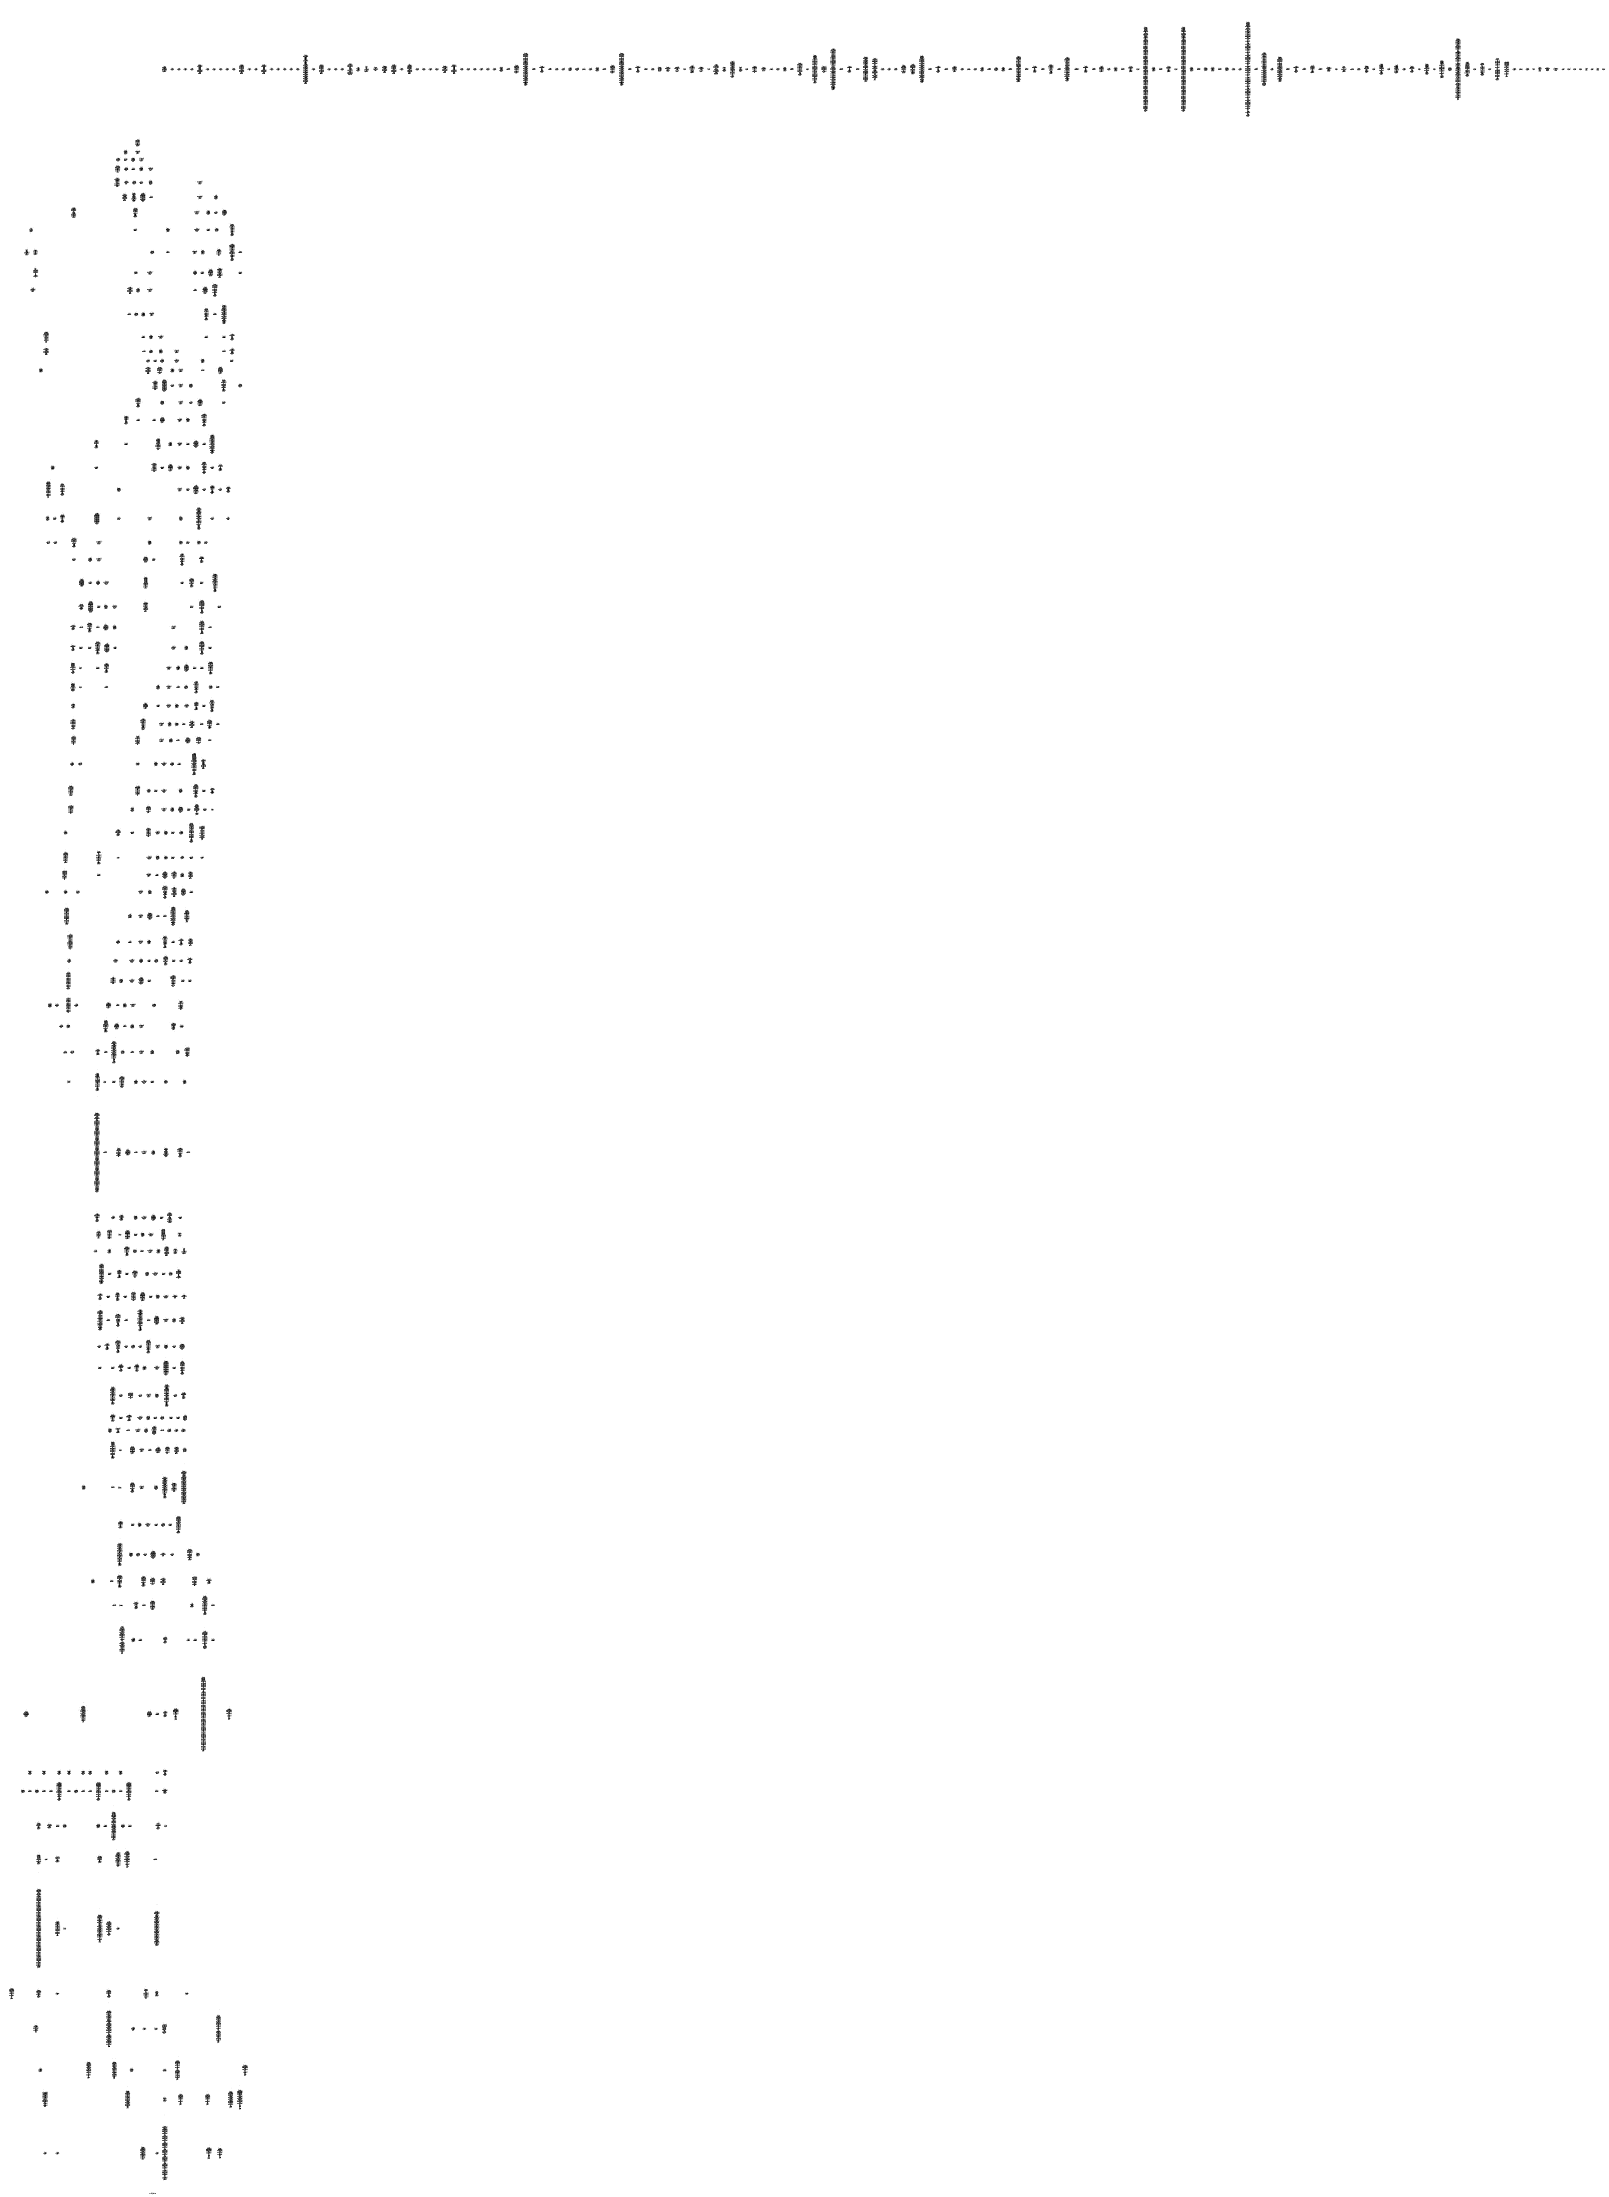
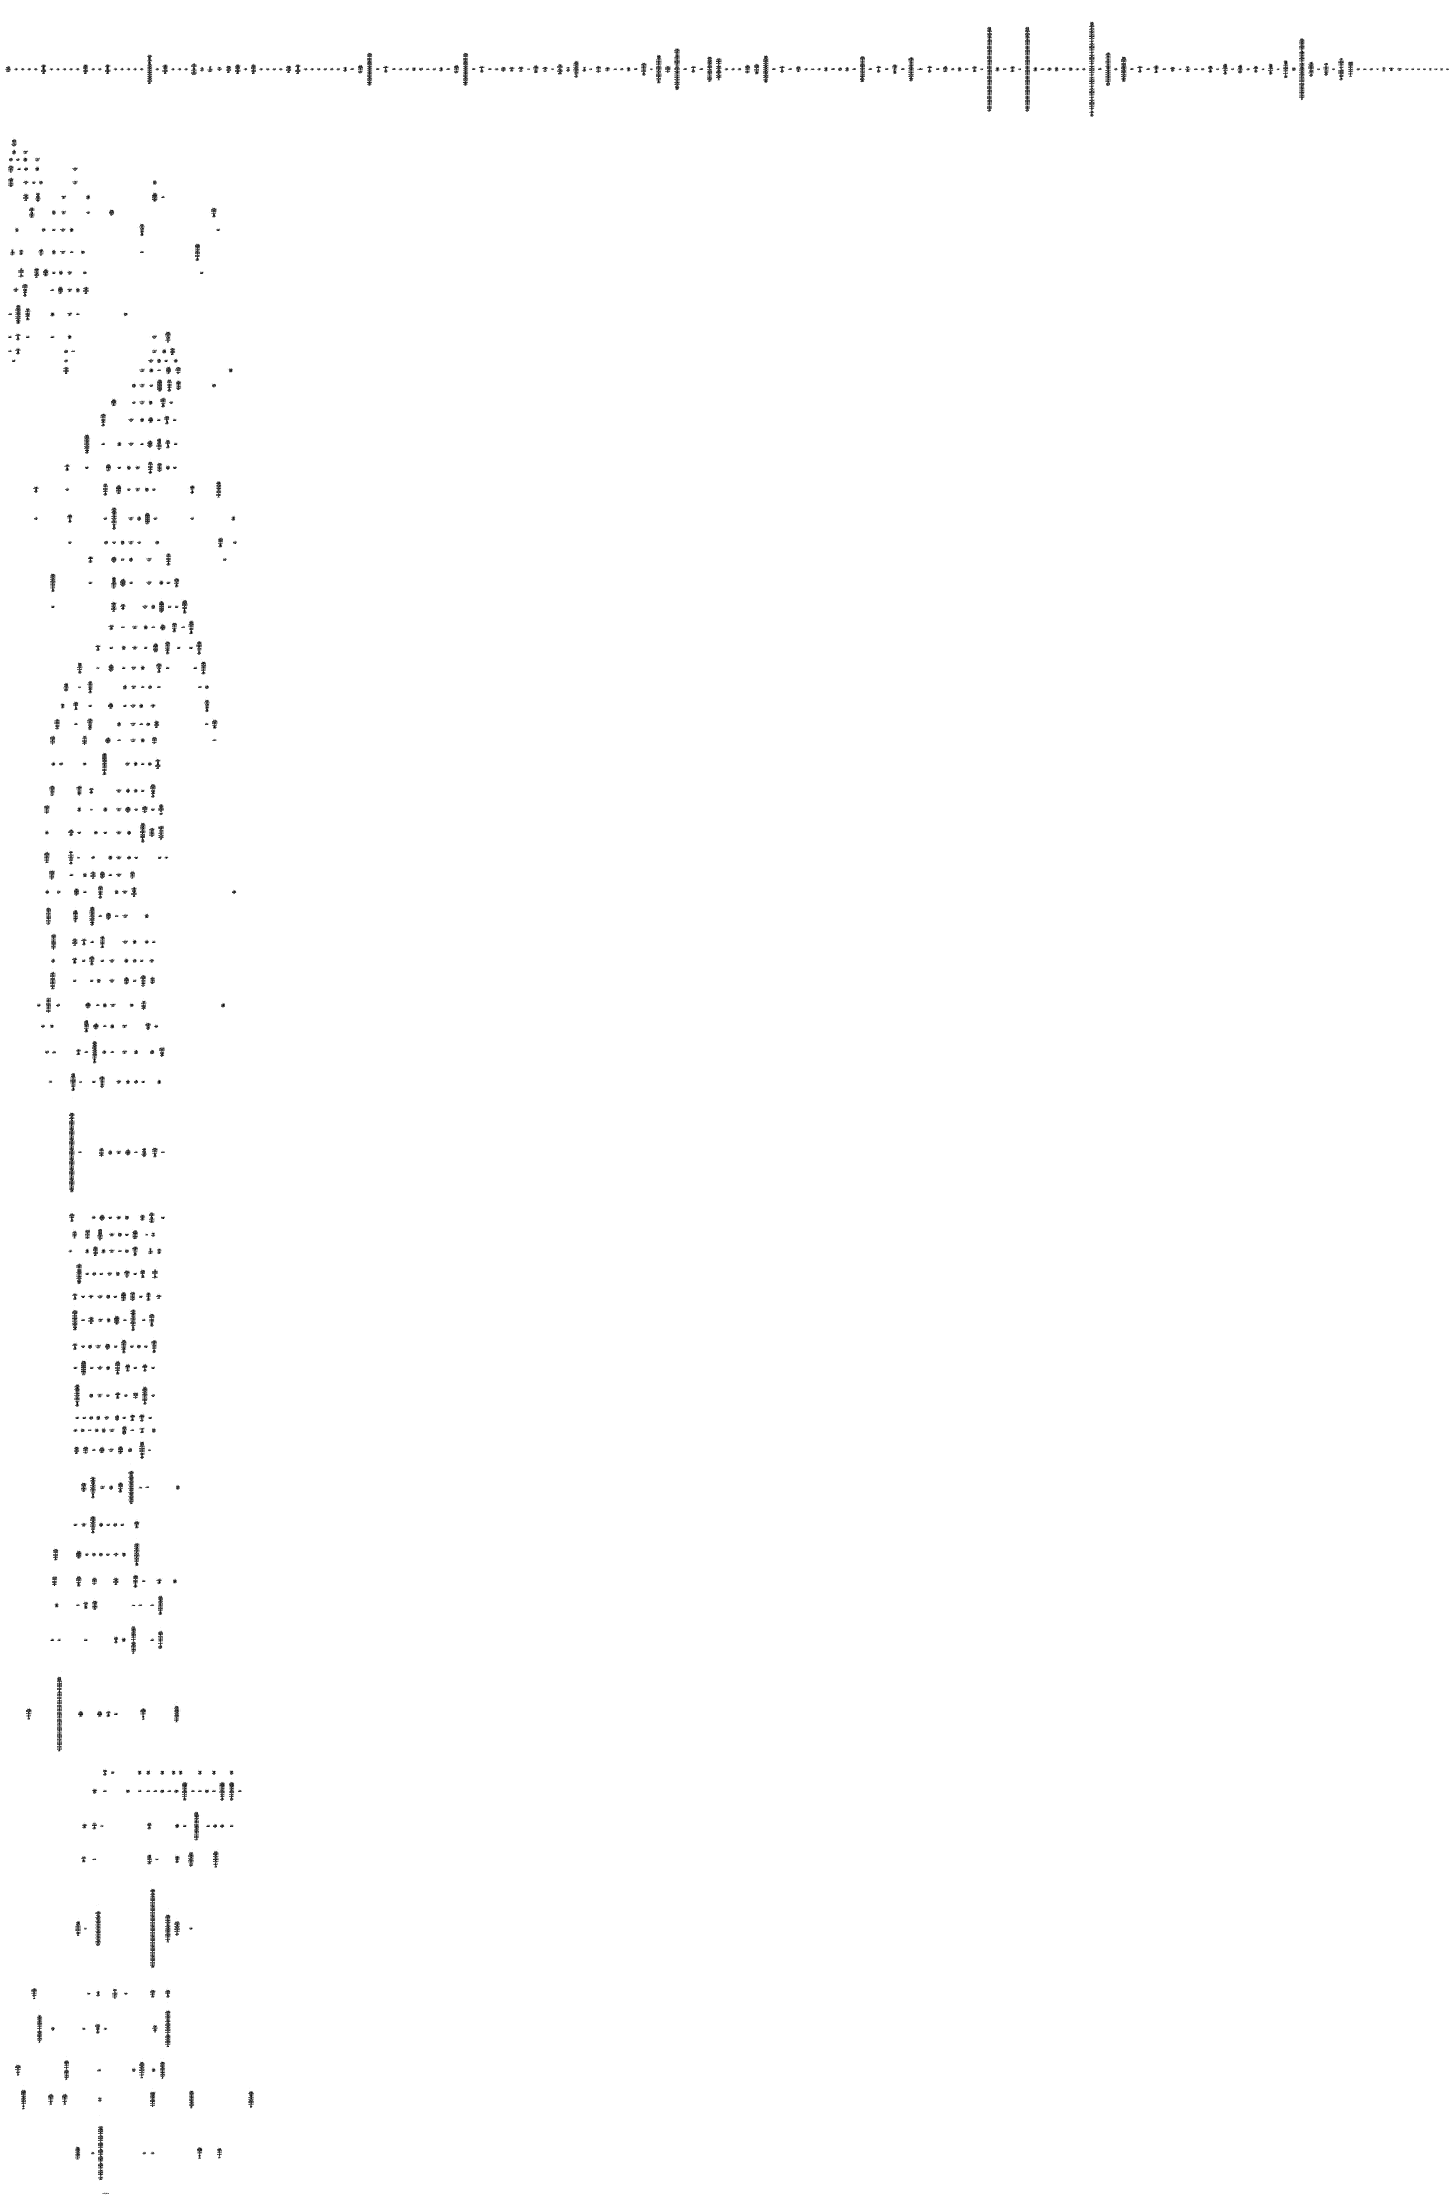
node "# 0x26ce PUSHX Data REVERT": removed
